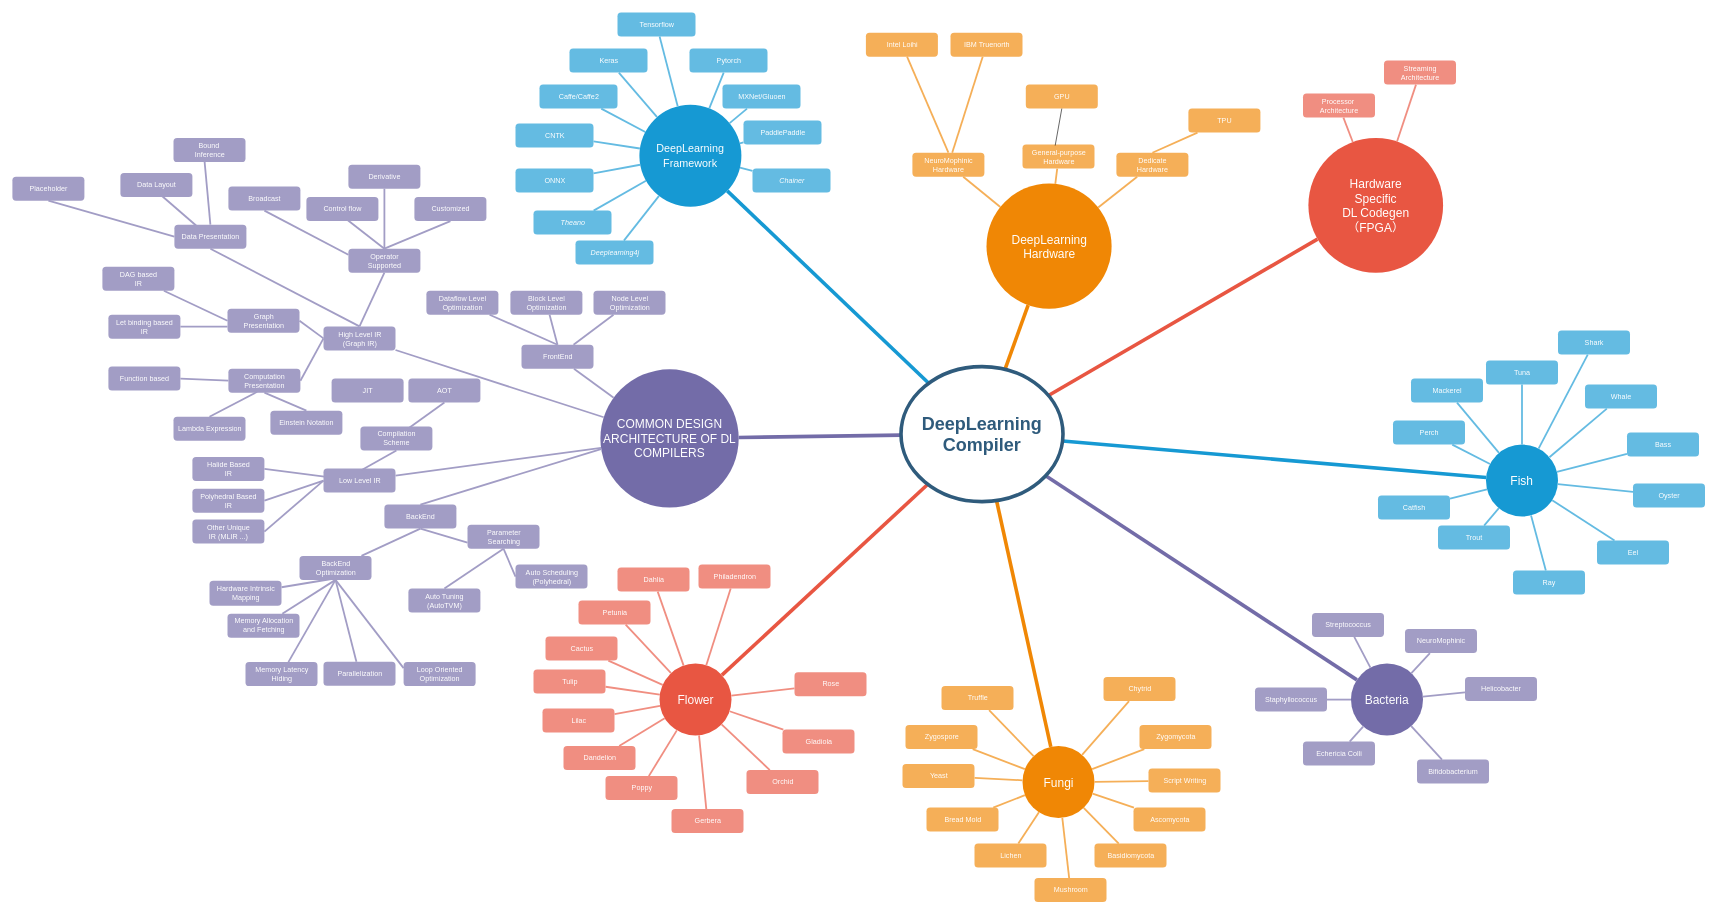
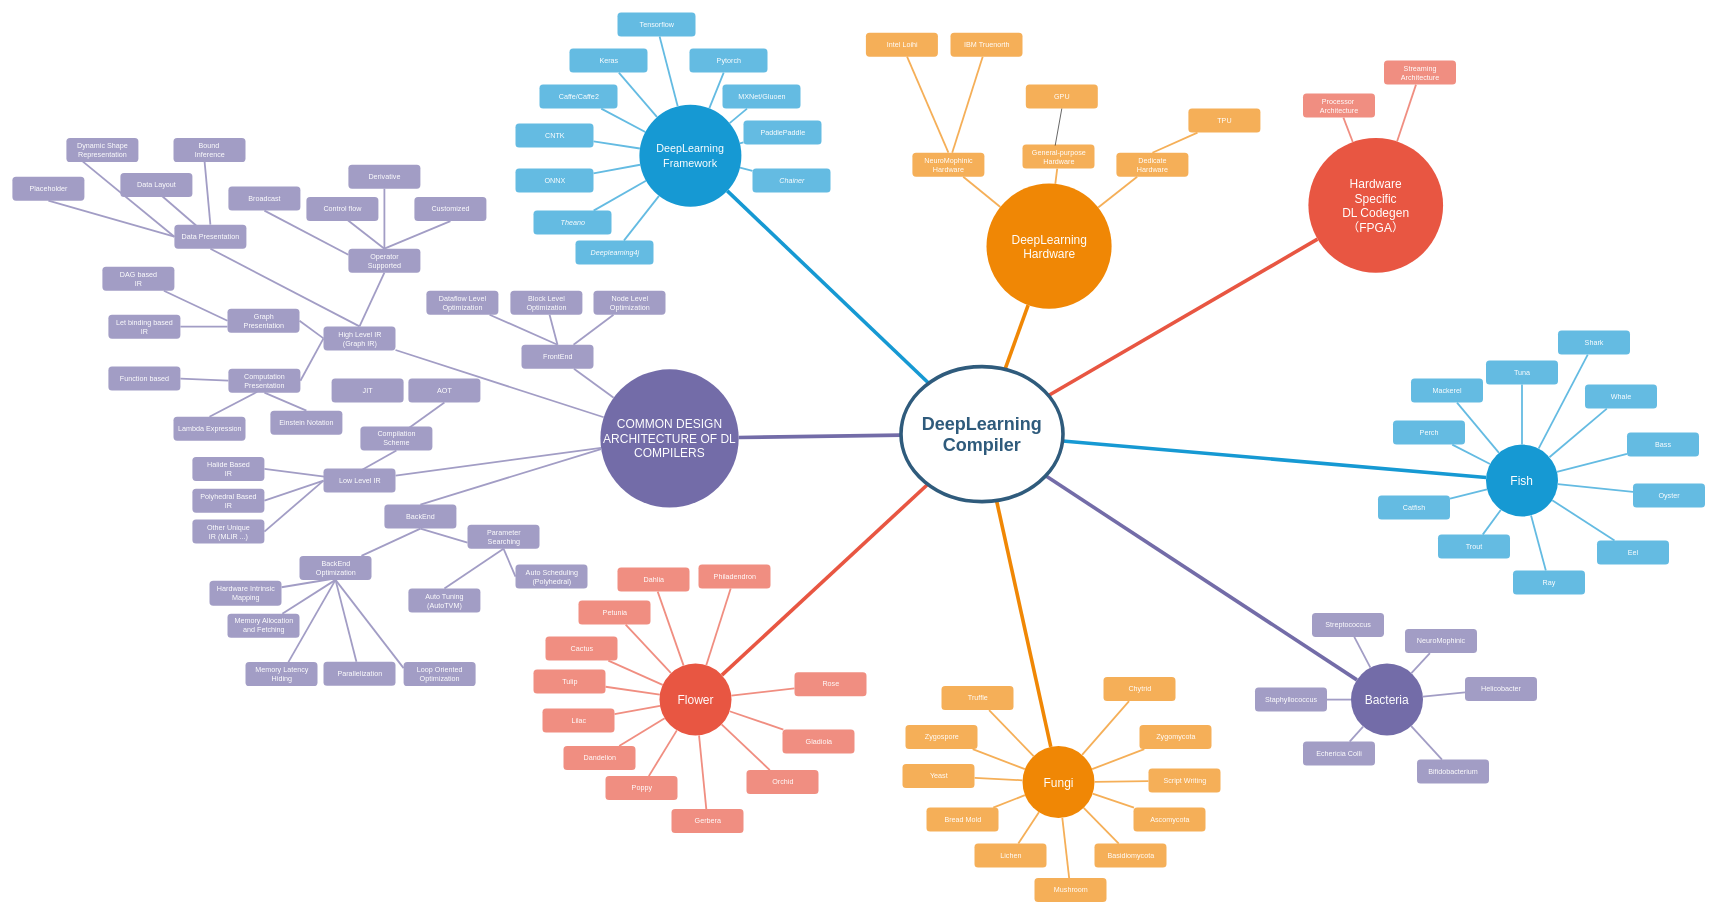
node "Dynamic Shape Representation": added
edge "Dynamic Shape Representation" -- "Data Presentation": added
node "Trout": moved (1474, 538) -> (1474, 547)
